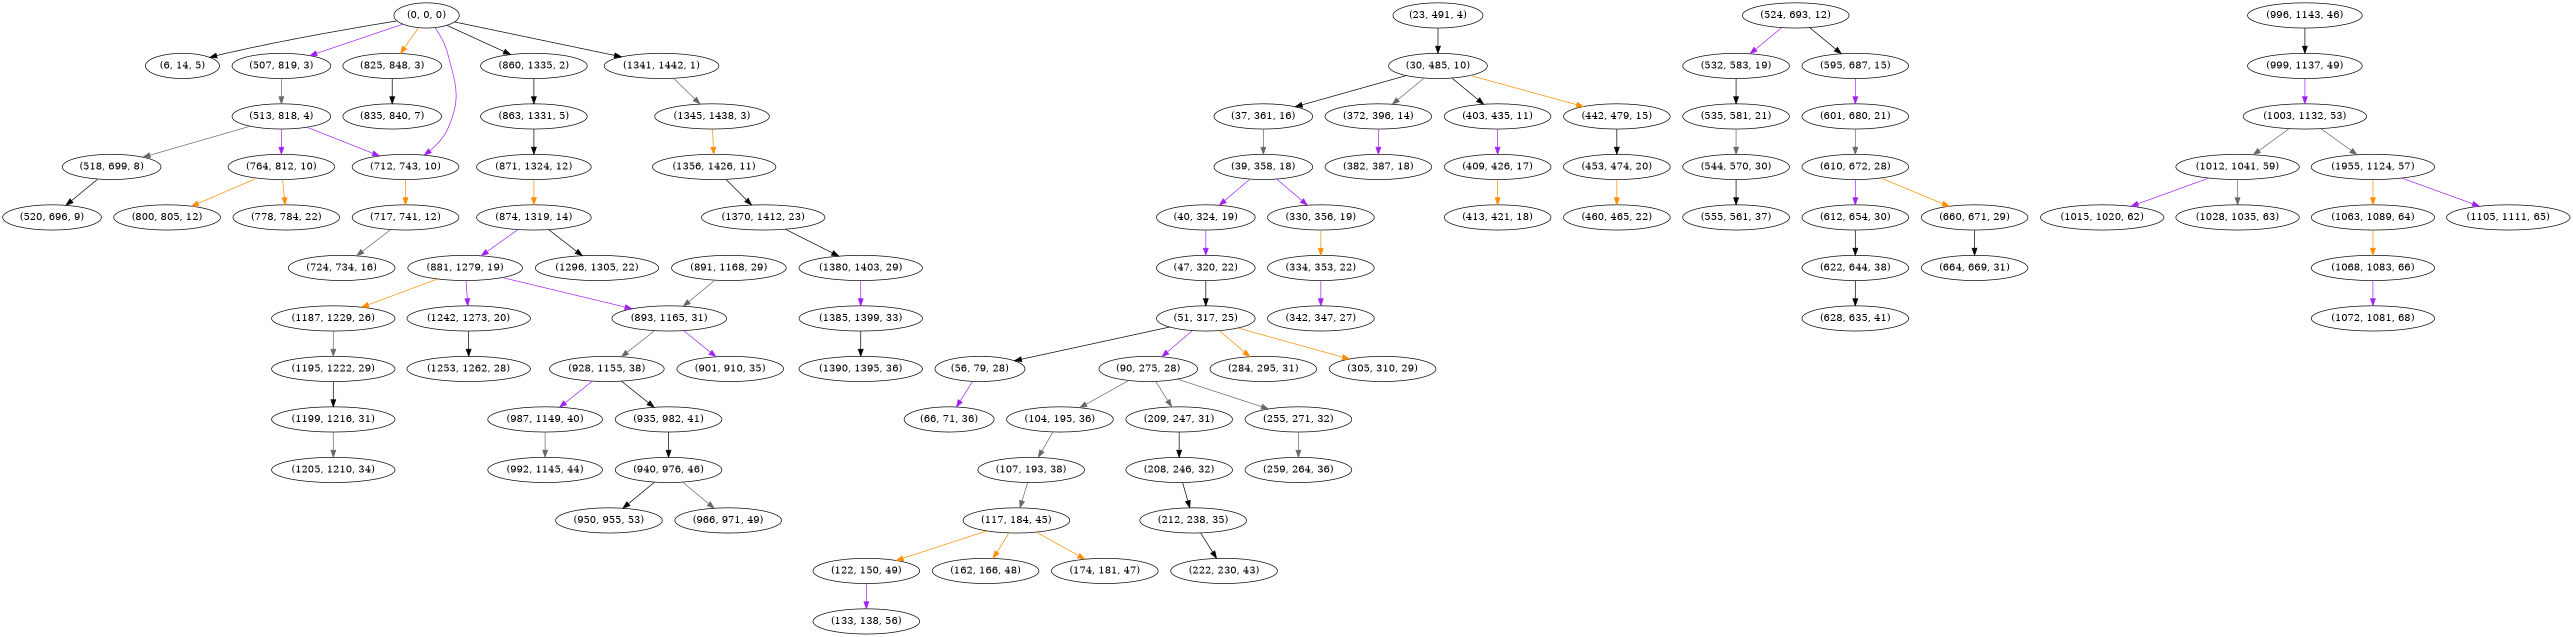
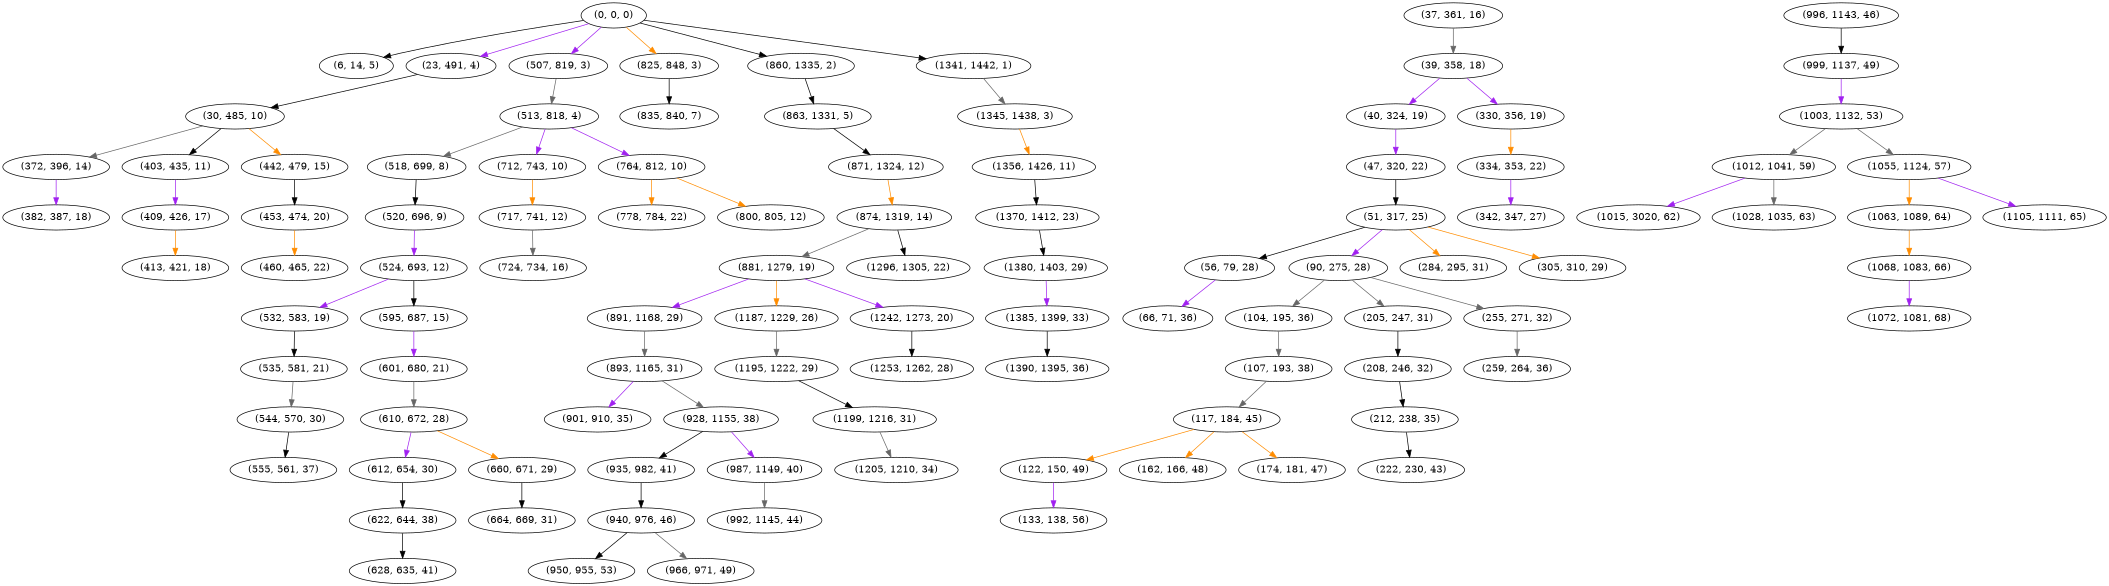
edge "(30, 485, 10)" -> "(37, 361, 16)": removed
edge "(0, 0, 0)" -> "(712, 743, 10)": now "(0, 0, 0)" -> "(23, 491, 4)"
node "(1955, 1124, 57)": label "(1955, 1124, 57)" -> "(1055, 1124, 57)"
node "(1015, 1020, 62)": label "(1015, 1020, 62)" -> "(1015, 3020, 62)"
edge "(520, 696, 9)" -> "(524, 693, 12)": added
edge "(874, 1319, 14)" -> "(881, 1279, 19)": color purple -> gray40
edge "(881, 1279, 19)" -> "(893, 1165, 31)": now "(881, 1279, 19)" -> "(891, 1168, 29)"
node "(209, 247, 31)": label "(209, 247, 31)" -> "(205, 247, 31)"
